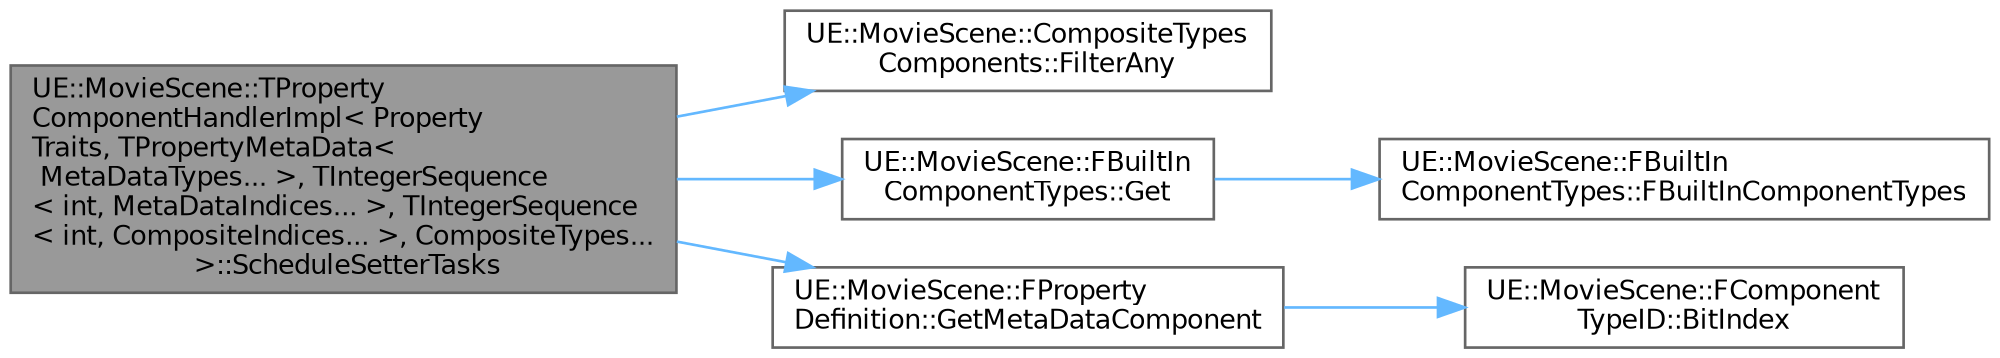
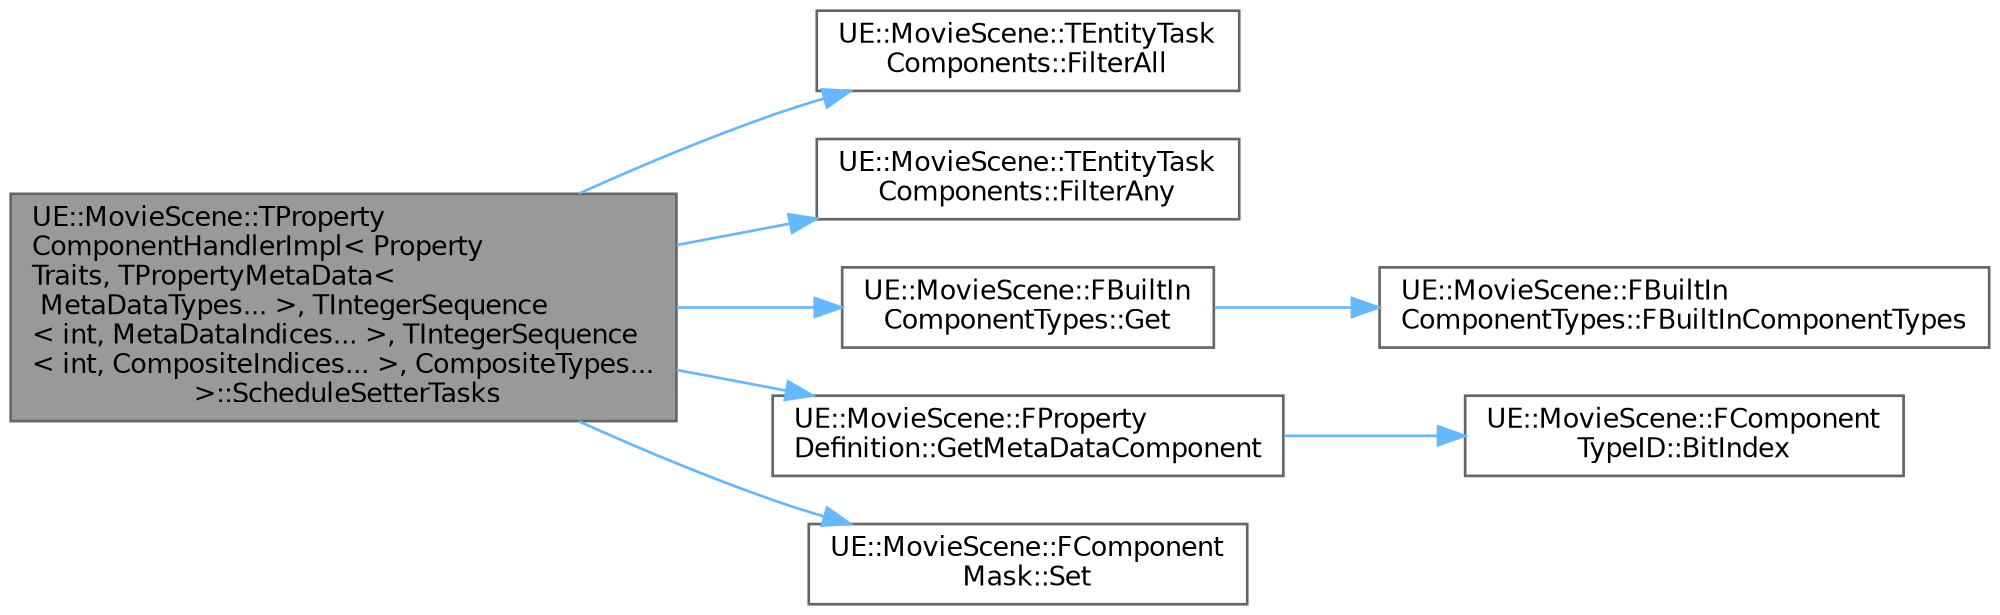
node "UE::MovieScene::TEntityTask Components::FilterAll": added
node "UE::MovieScene::CompositeTypes Components::FilterAny": label "UE::MovieScene::CompositeTypes Components::FilterAny" -> "UE::MovieScene::TEntityTask Components::FilterAny"
node "UE::MovieScene::FComponent Mask::Set": added
